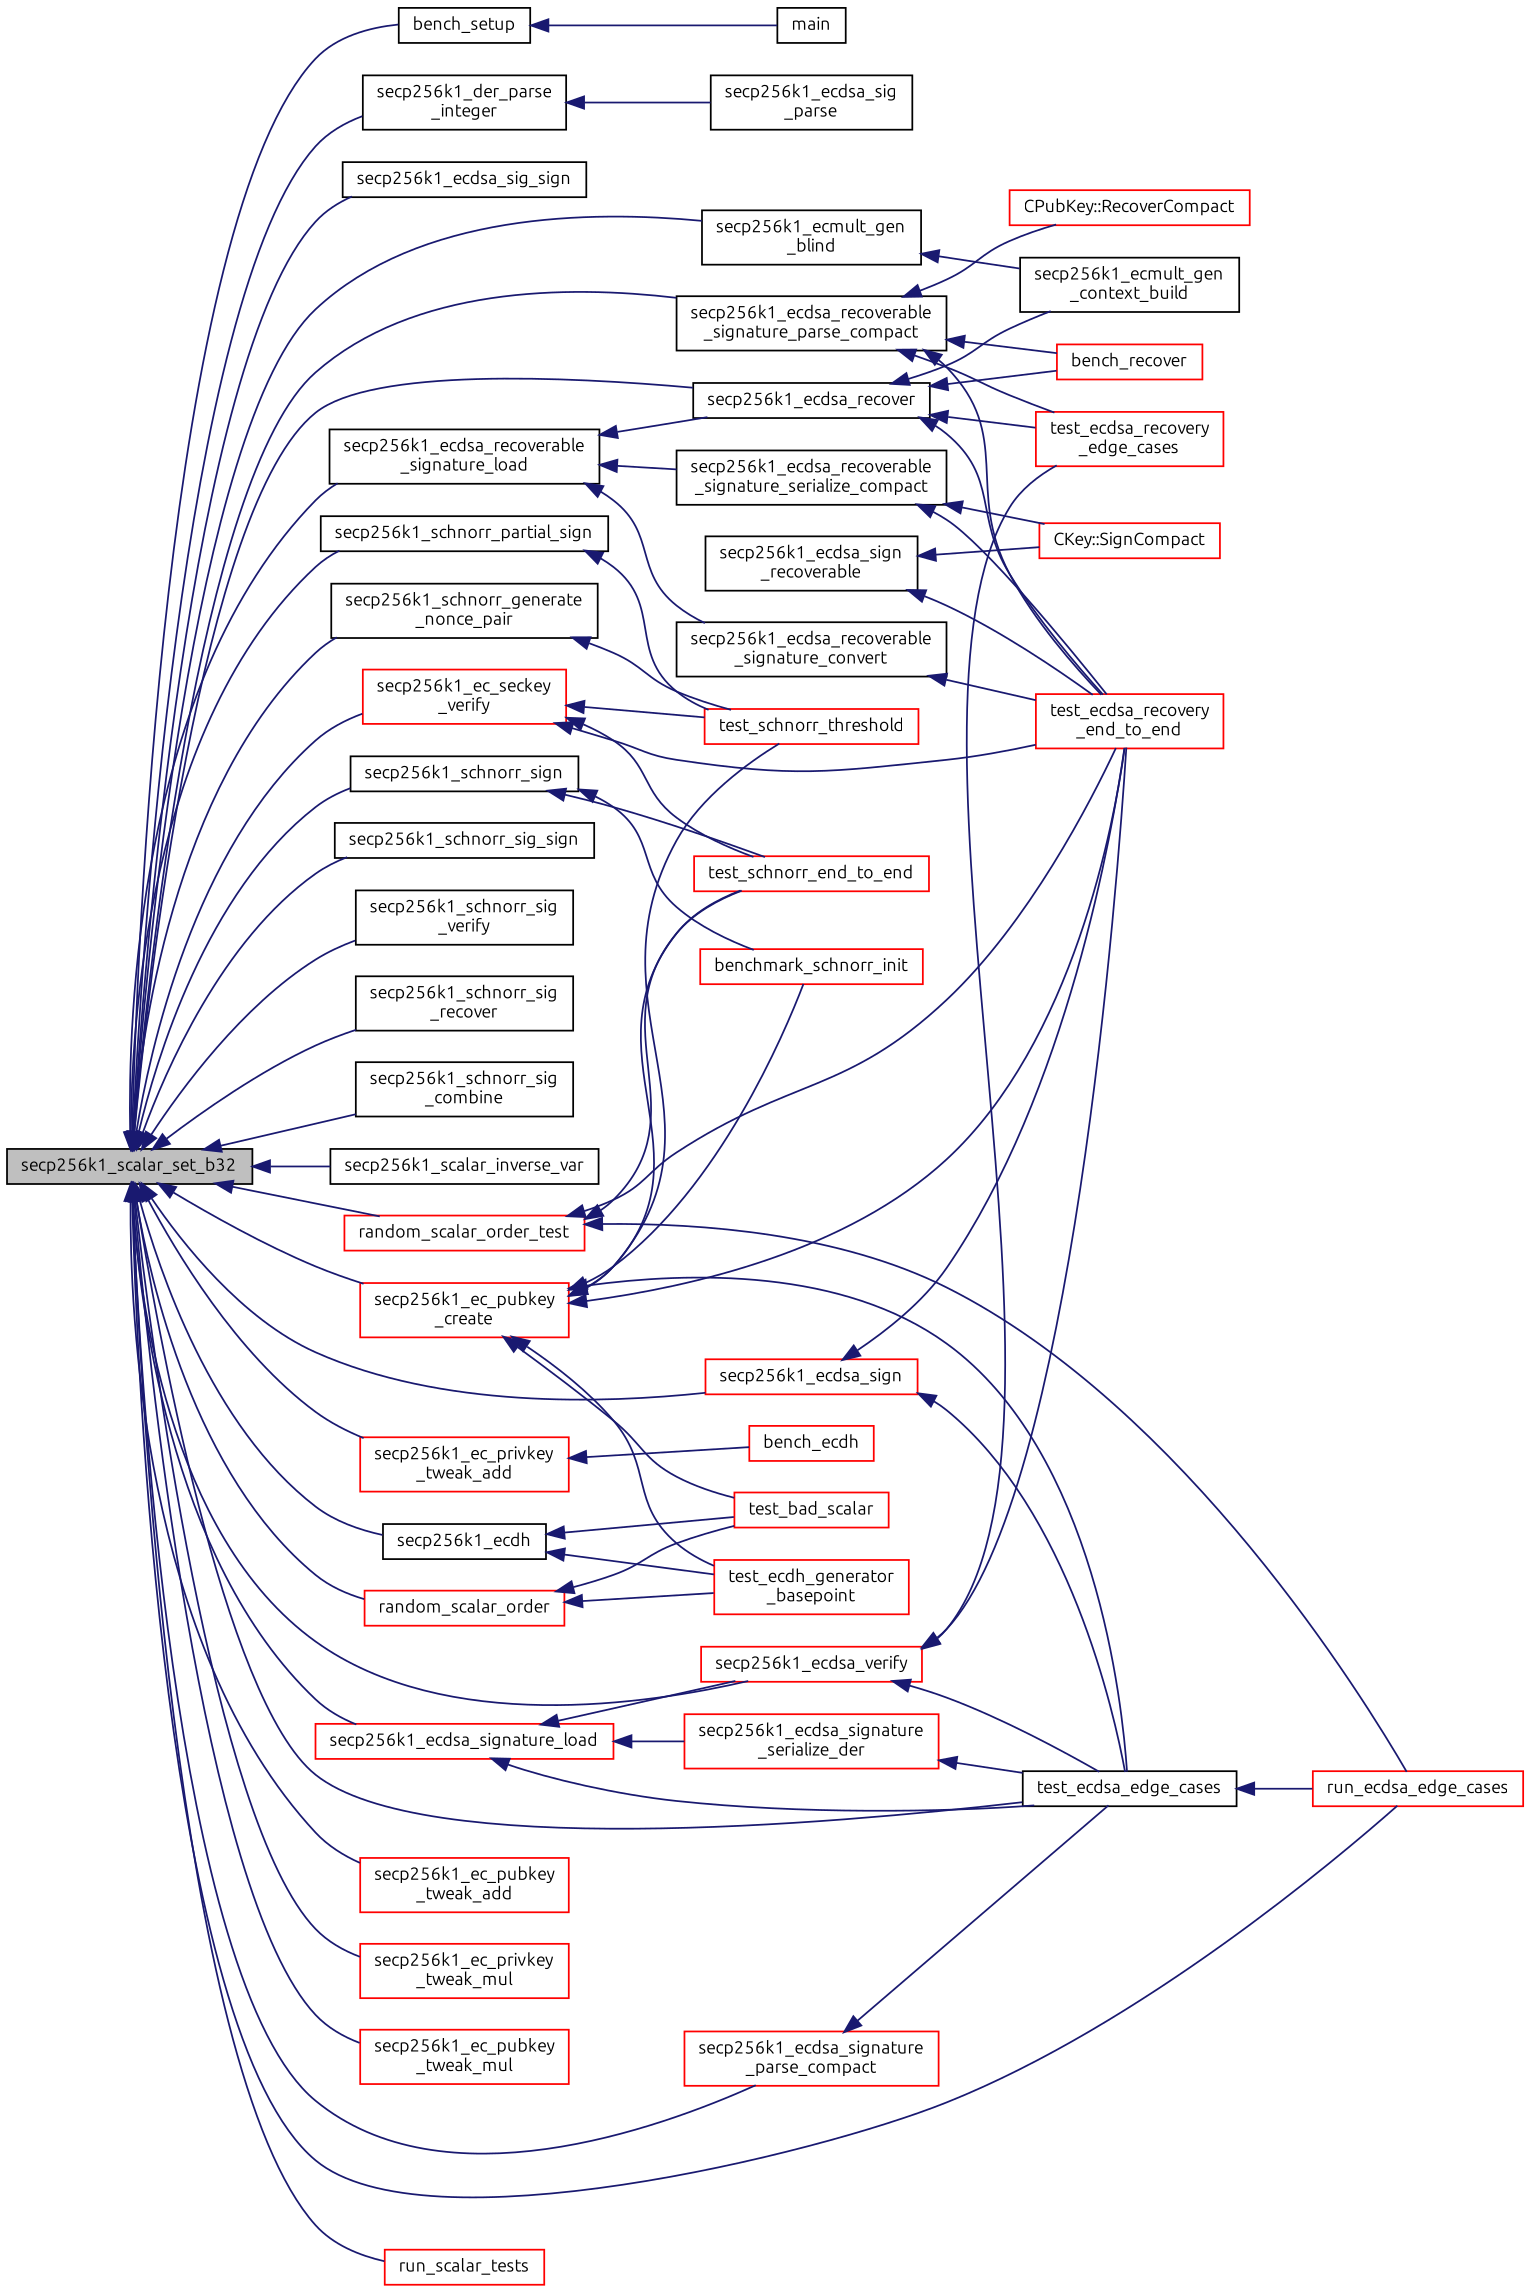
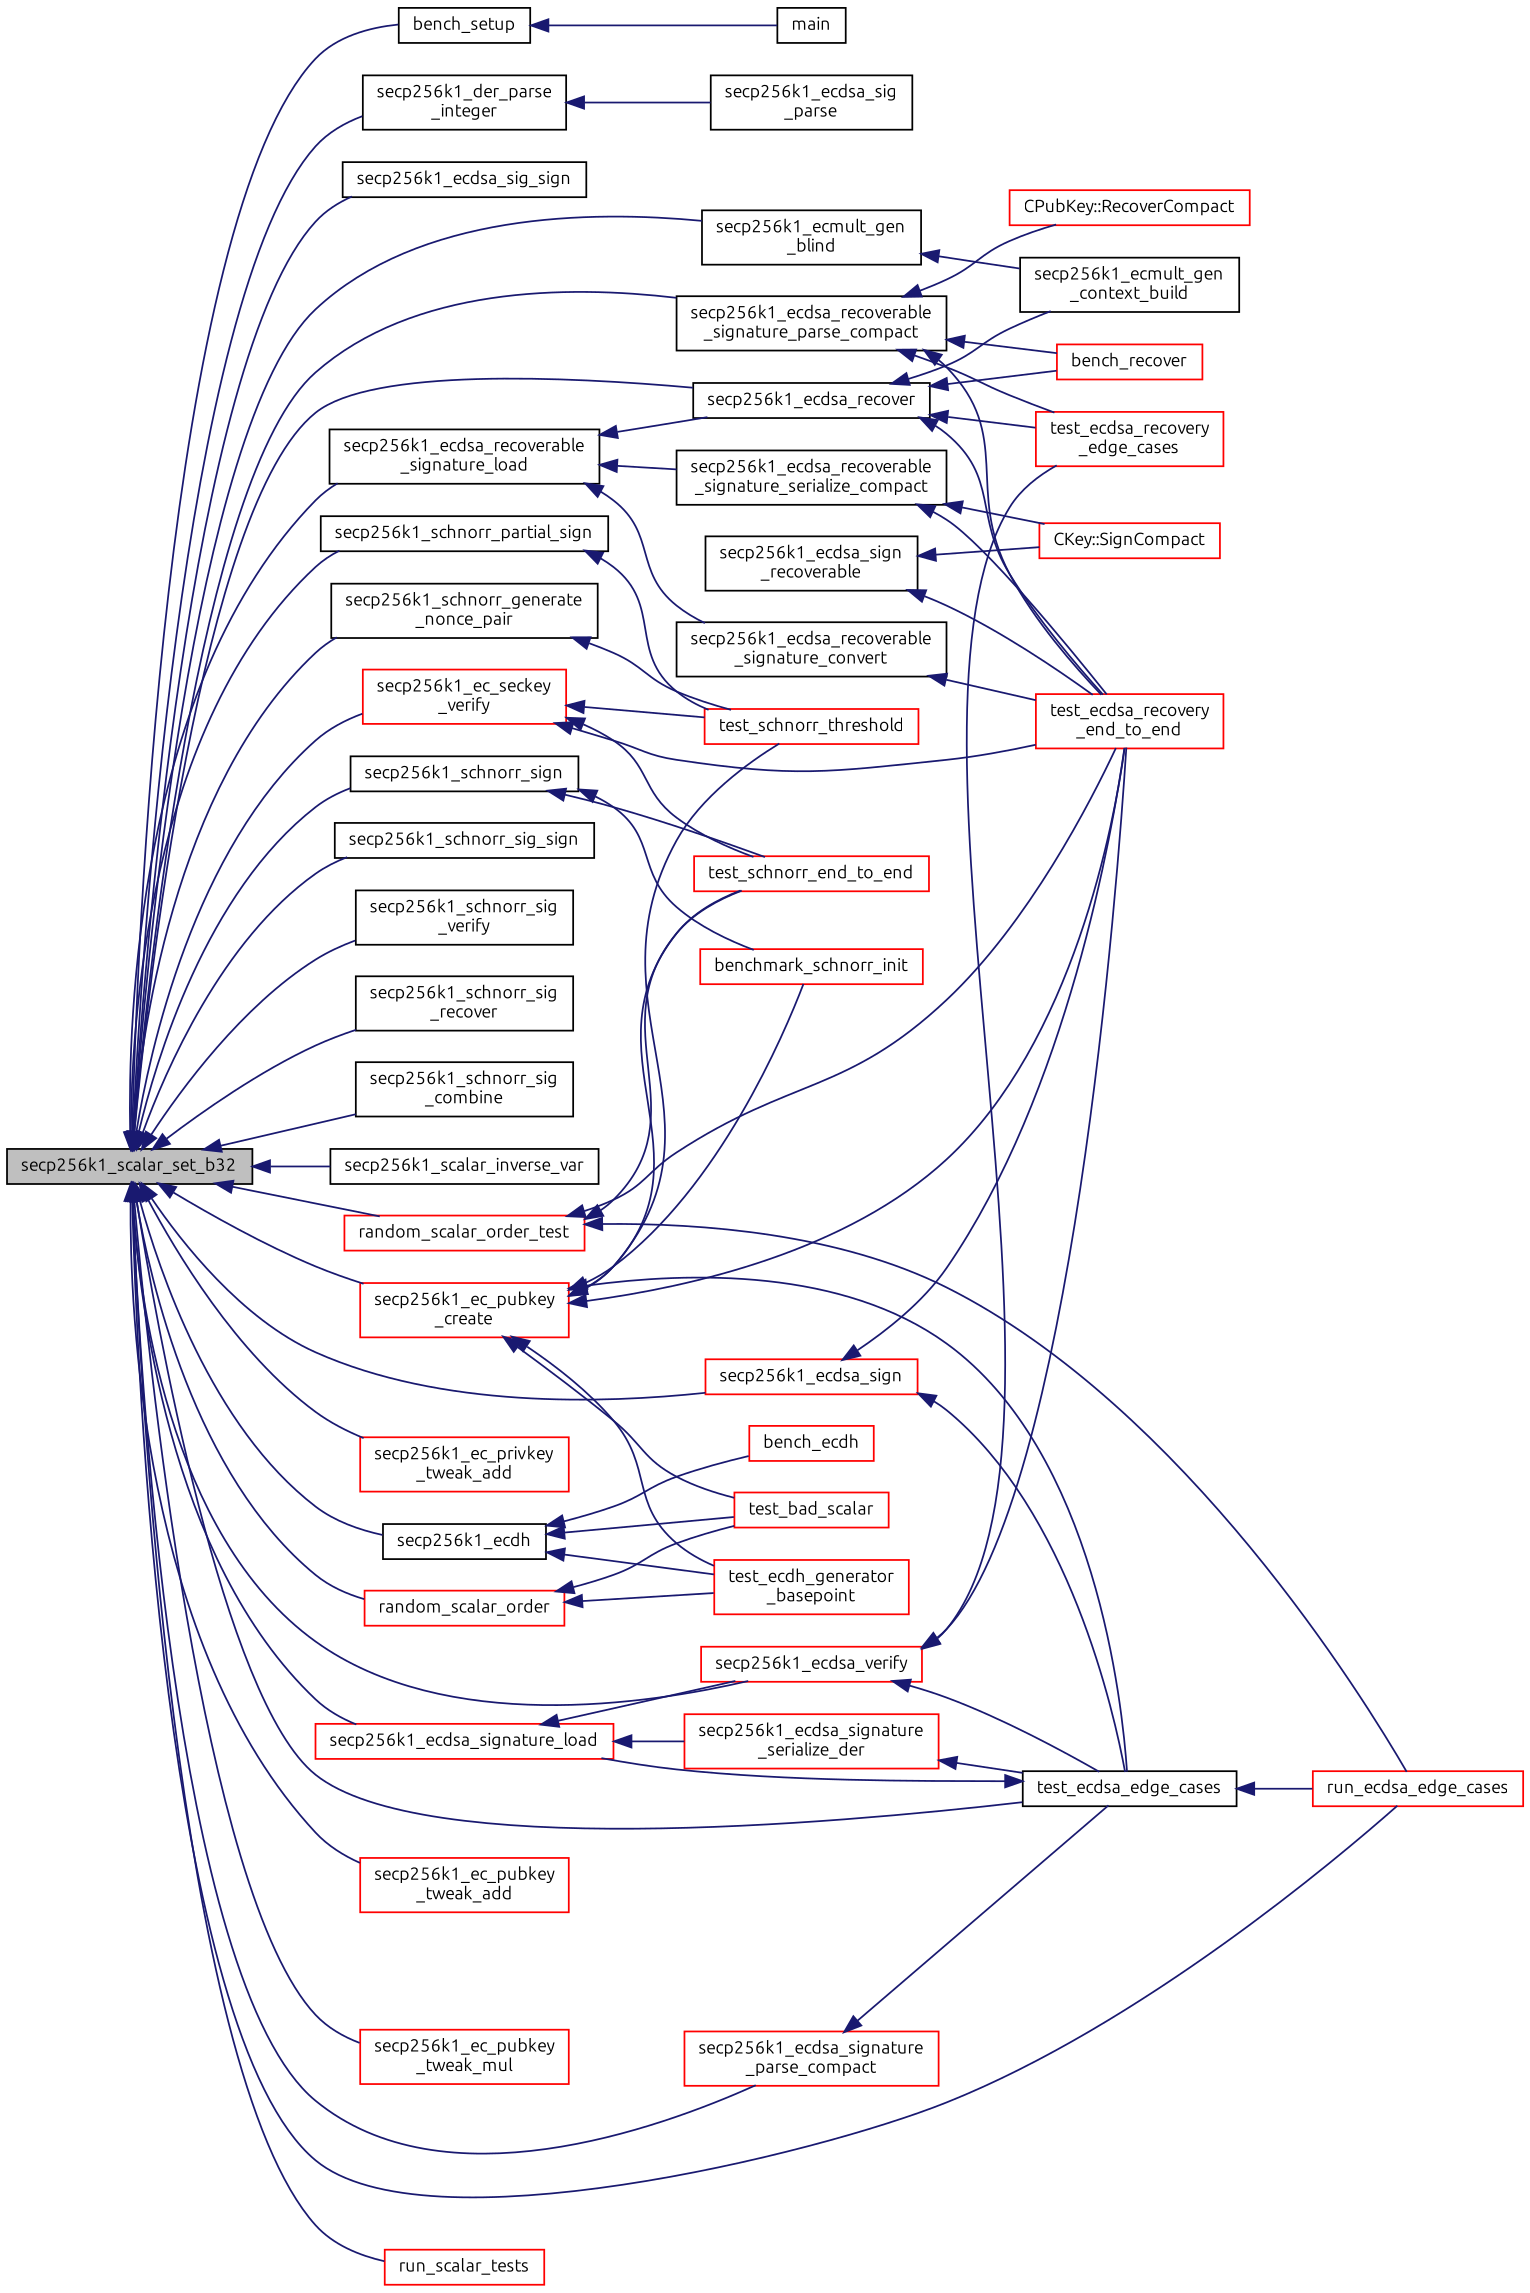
edge "bench_ecdh" -> "secp256k1_ec_privkey _tweak_add": now "bench_ecdh" -> "secp256k1_ecdh"
edge "test_ecdsa_edge_cases" -> "secp256k1_ecdsa_signature_load": reversed
node "secp256k1_ec_privkey _tweak_mul": removed
